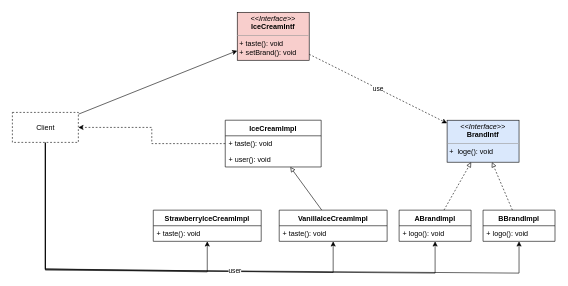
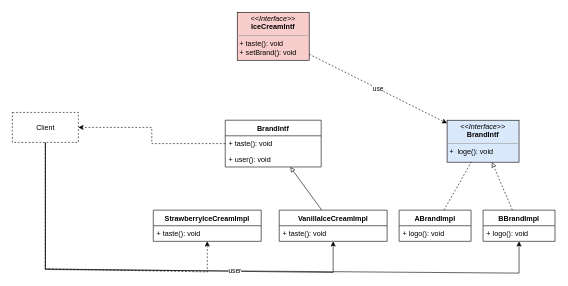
edge "Client" -> "<<Interface>> IceCreamIntf + taste(): void + setBrand(): void": removed
node "IceCreamImpl": label "IceCreamImpl" -> "BrandIntf"
edge "ABrandImpl" -> "<<Interface>> BrandIntf + loge(): void": arrowhead block -> none
edge "Client" -> "StrawberryIceCreamImpl": style solid -> dashed
edge "Client" -> "ABrandImpl": removed
